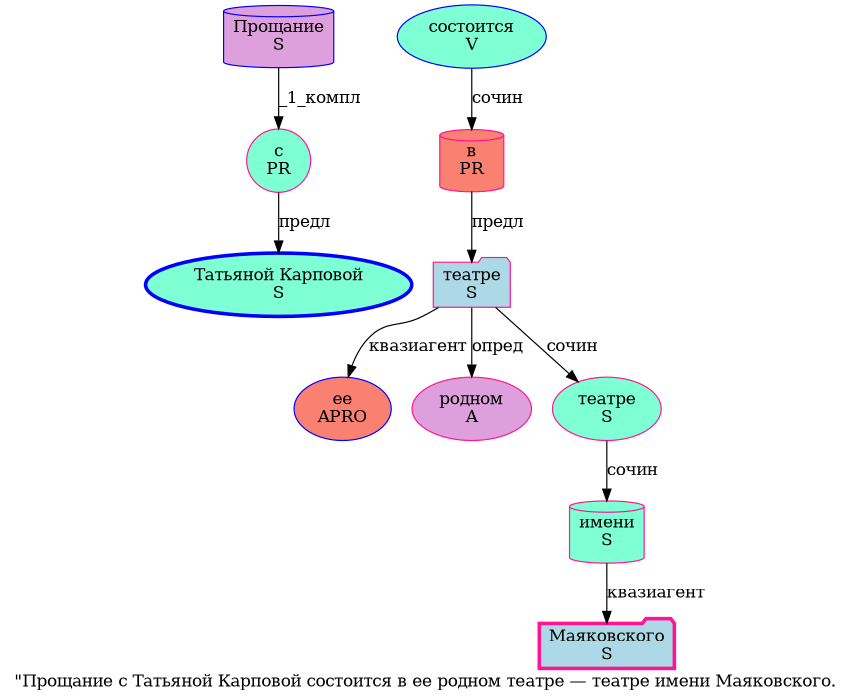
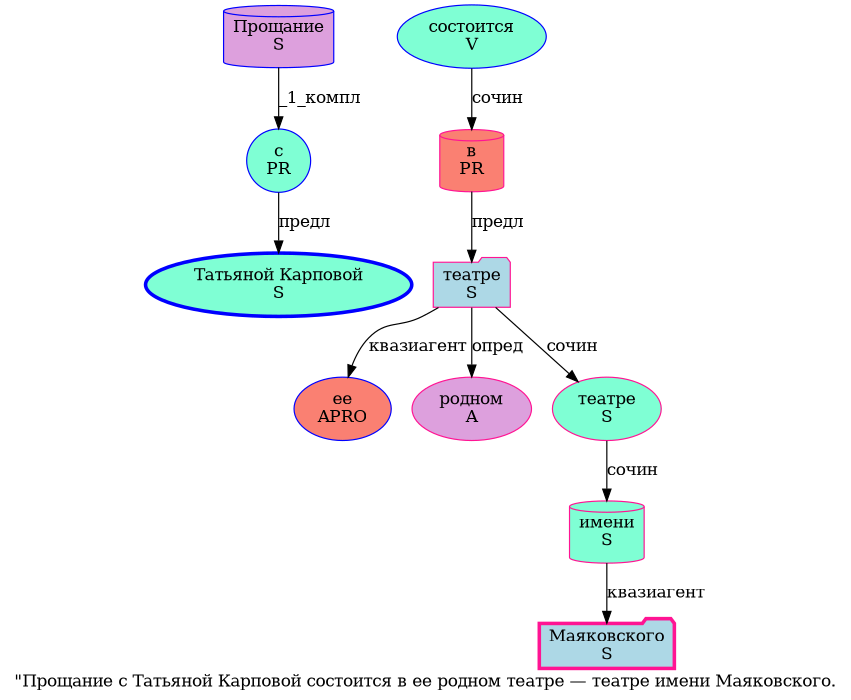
node "с PR": color deeppink -> blue
